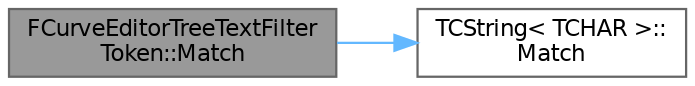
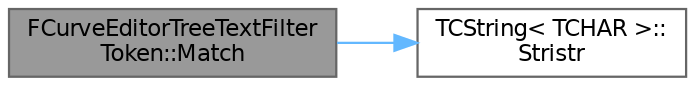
node "TCString< TCHAR >:: Match": label "TCString< TCHAR >:: Match" -> "TCString< TCHAR >:: Stristr"
